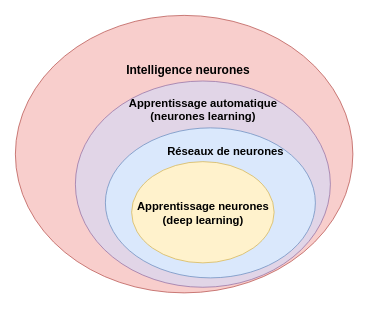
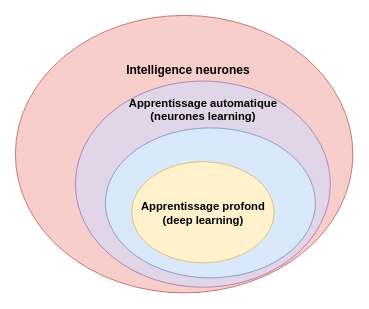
node "Réseaux de neurones": removed
node "Apprentissage neurones (deep learning)": label "Apprentissage neurones (deep learning)" -> "Apprentissage profond (deep learning)"
